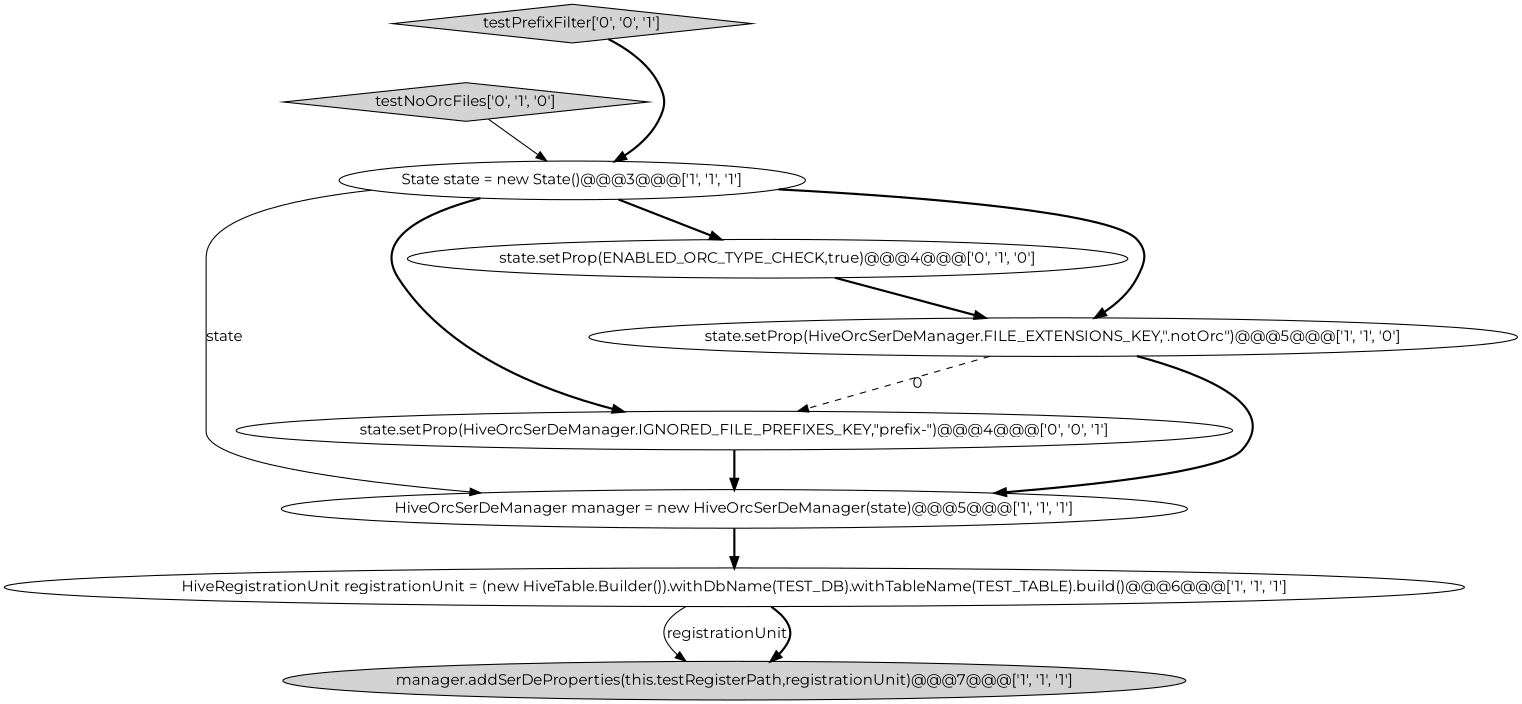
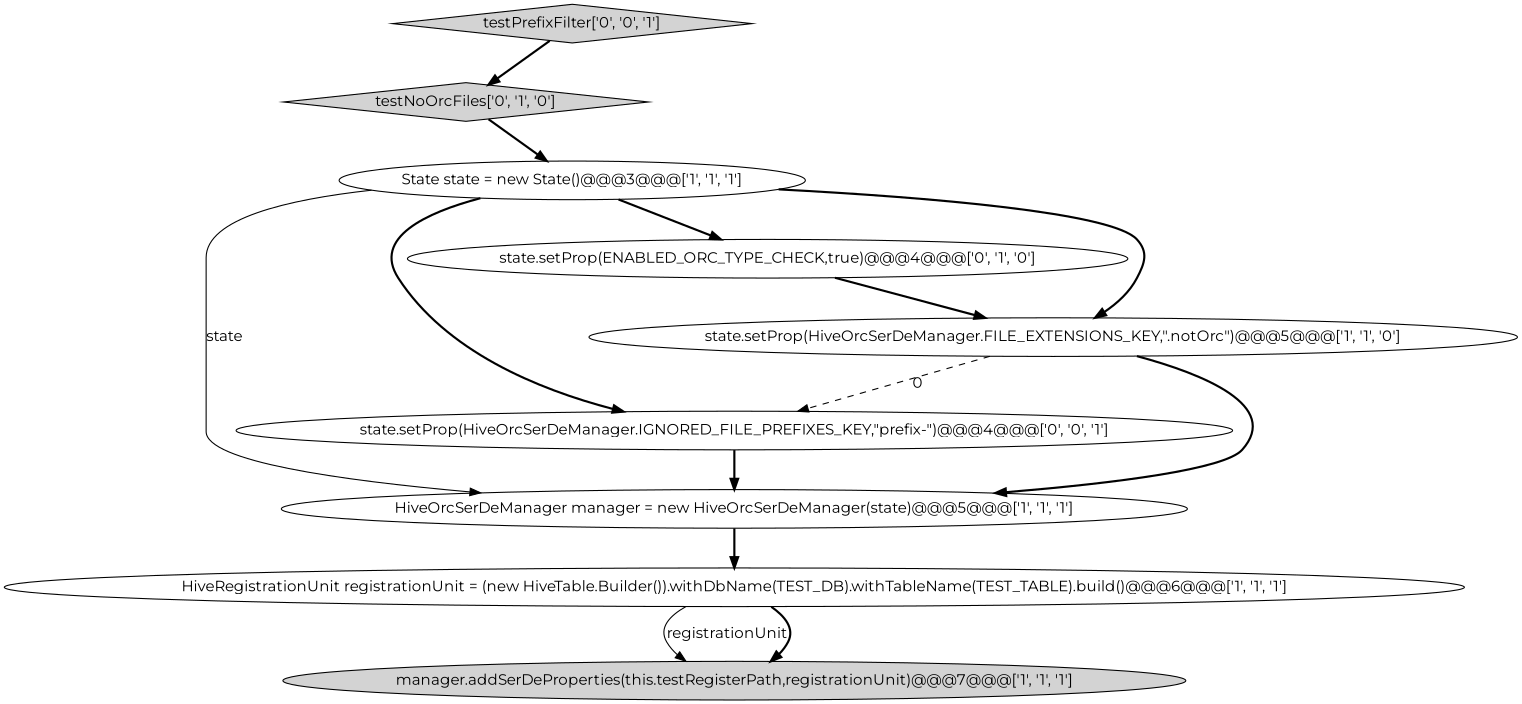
edge "testPrefixFilter['0', '0', '1']" -> "State state = new State()@@@3@@@['1', '1', '1']": now "testPrefixFilter['0', '0', '1']" -> "testNoOrcFiles['0', '1', '0']"
edge "testNoOrcFiles['0', '1', '0']" -> "State state = new State()@@@3@@@['1', '1', '1']": style solid -> bold
